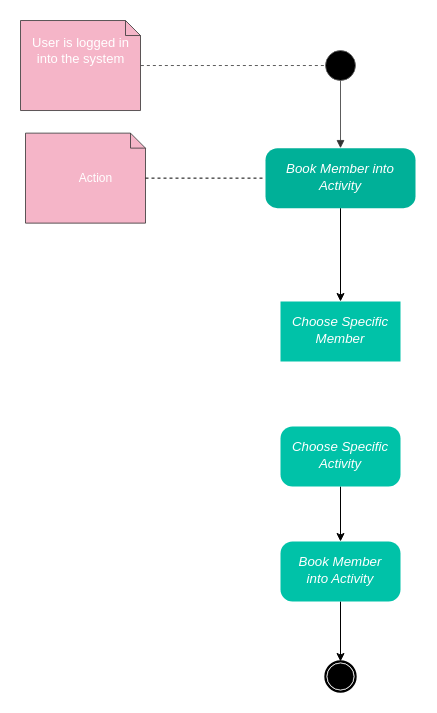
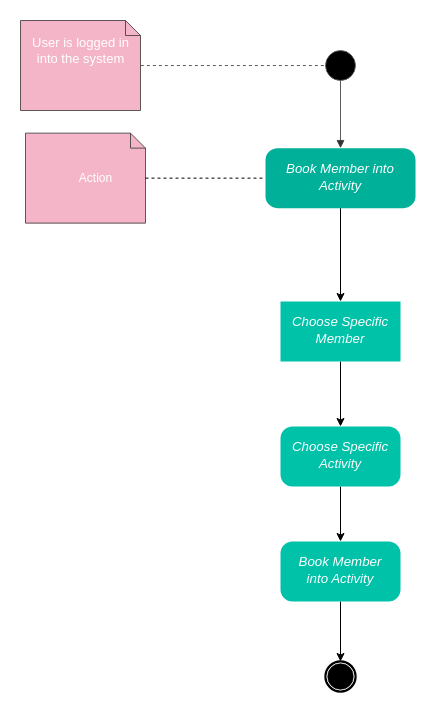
edge "Choose Specific Member" -> "Choose Specific Activity": added
